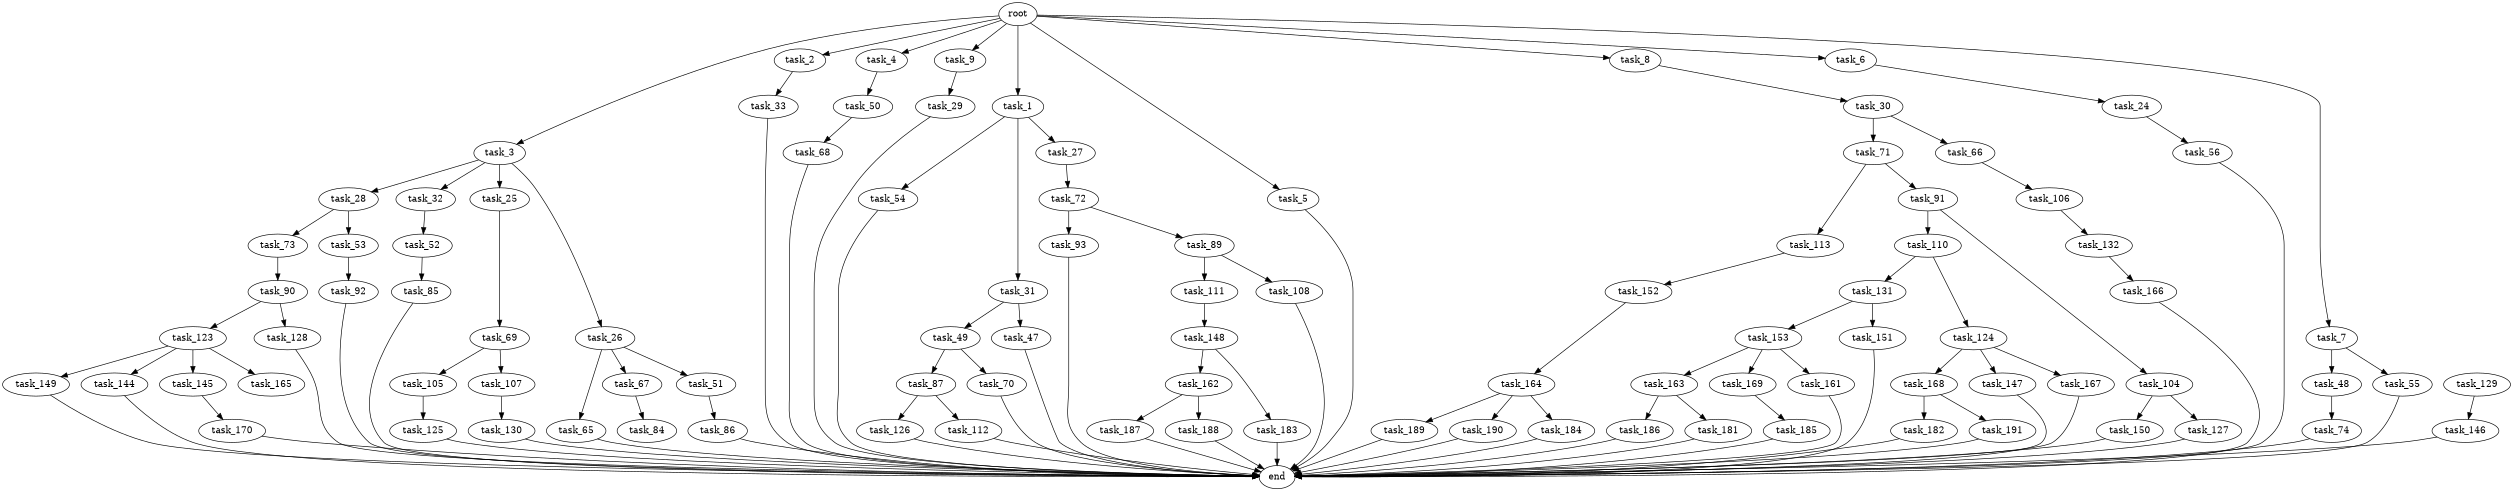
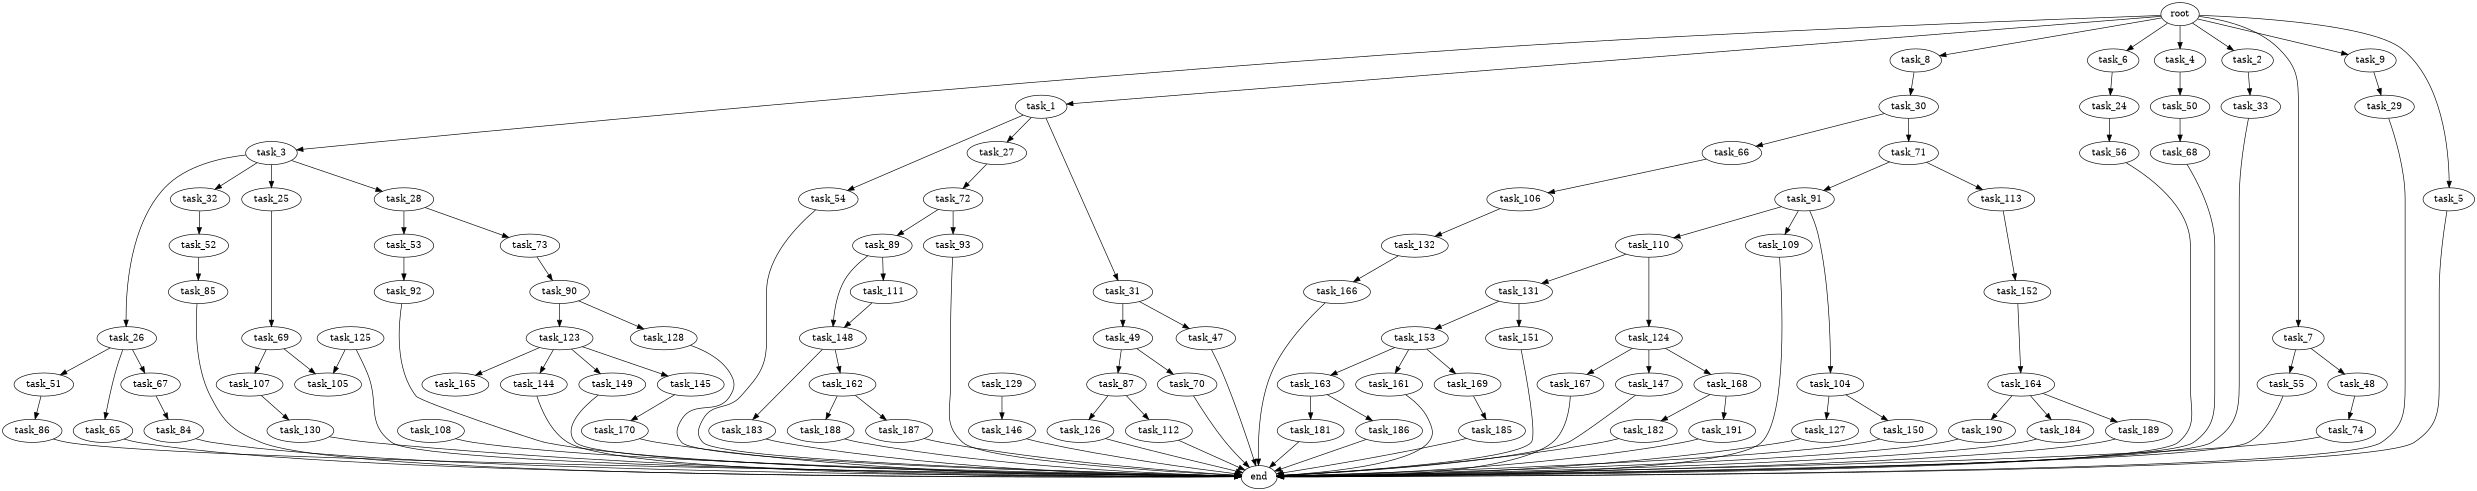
node "task_109": added
edge "task_89" -> "task_108": now "task_89" -> "task_148"
edge "task_105" -> "task_125": reversed
edge "task_84" -> "end": added
